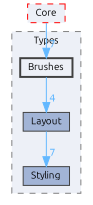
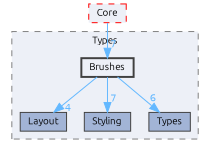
node "Types": added
edge "Layout" -> "Styling": now "Brushes" -> "Styling"
